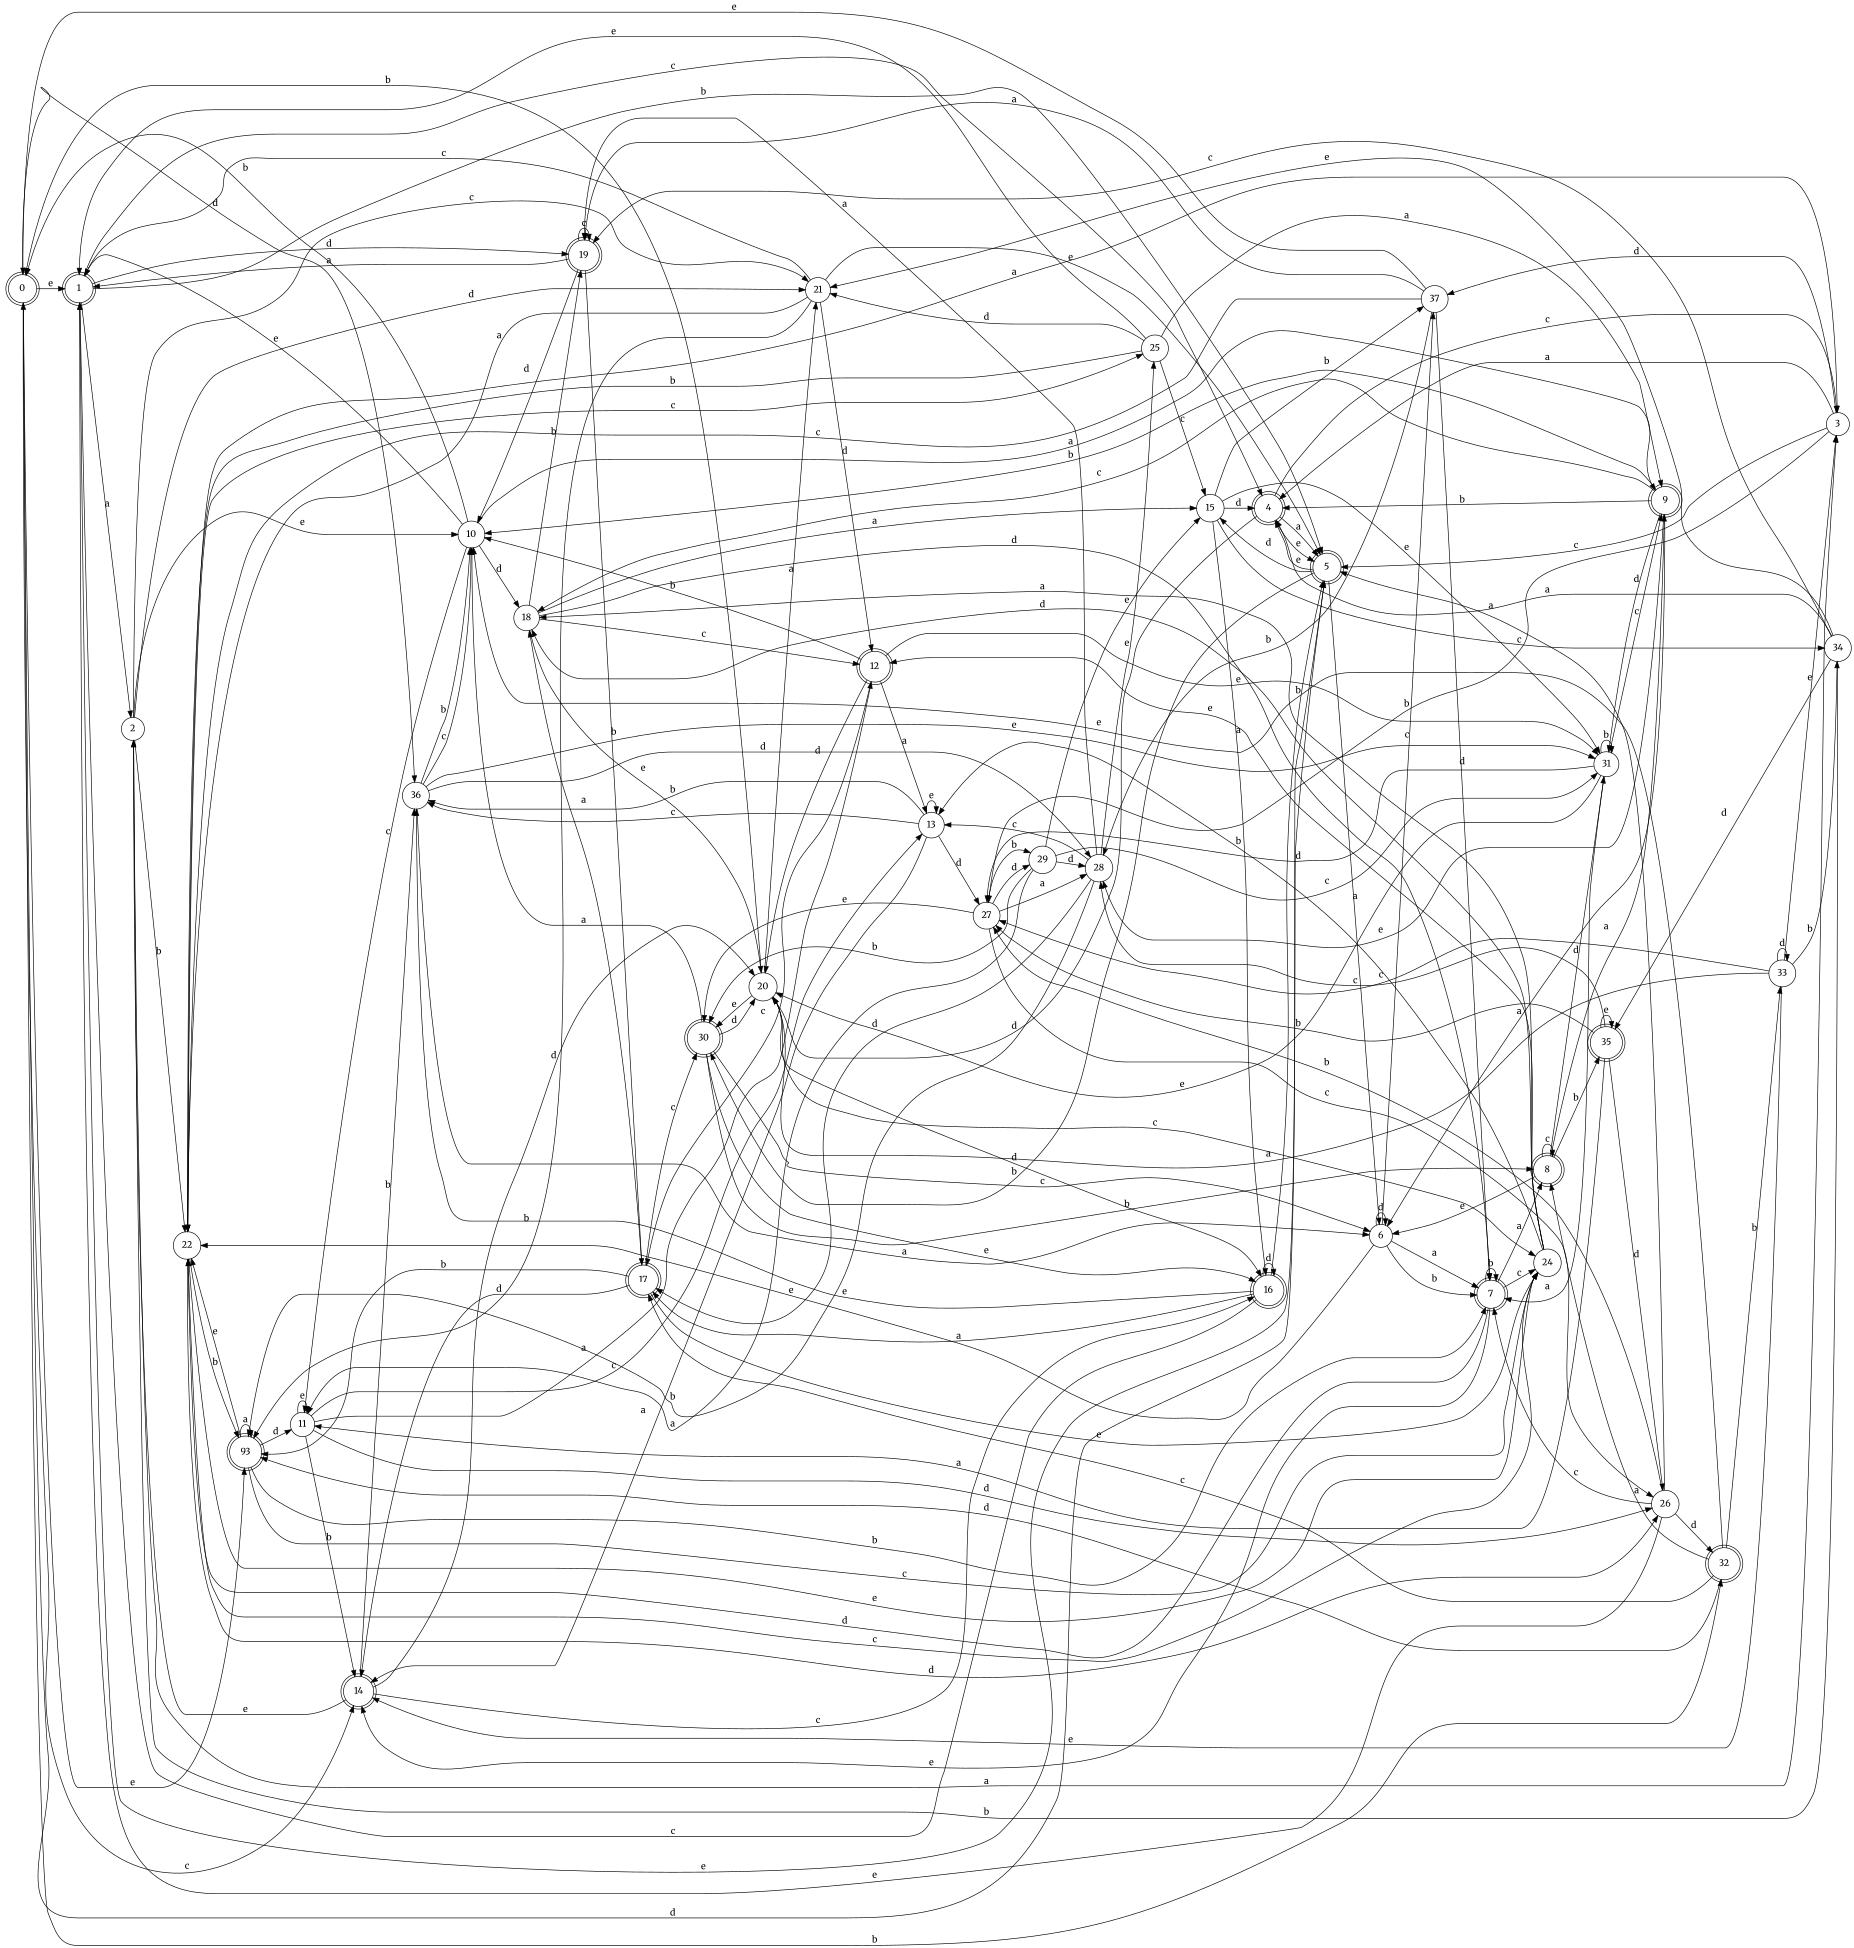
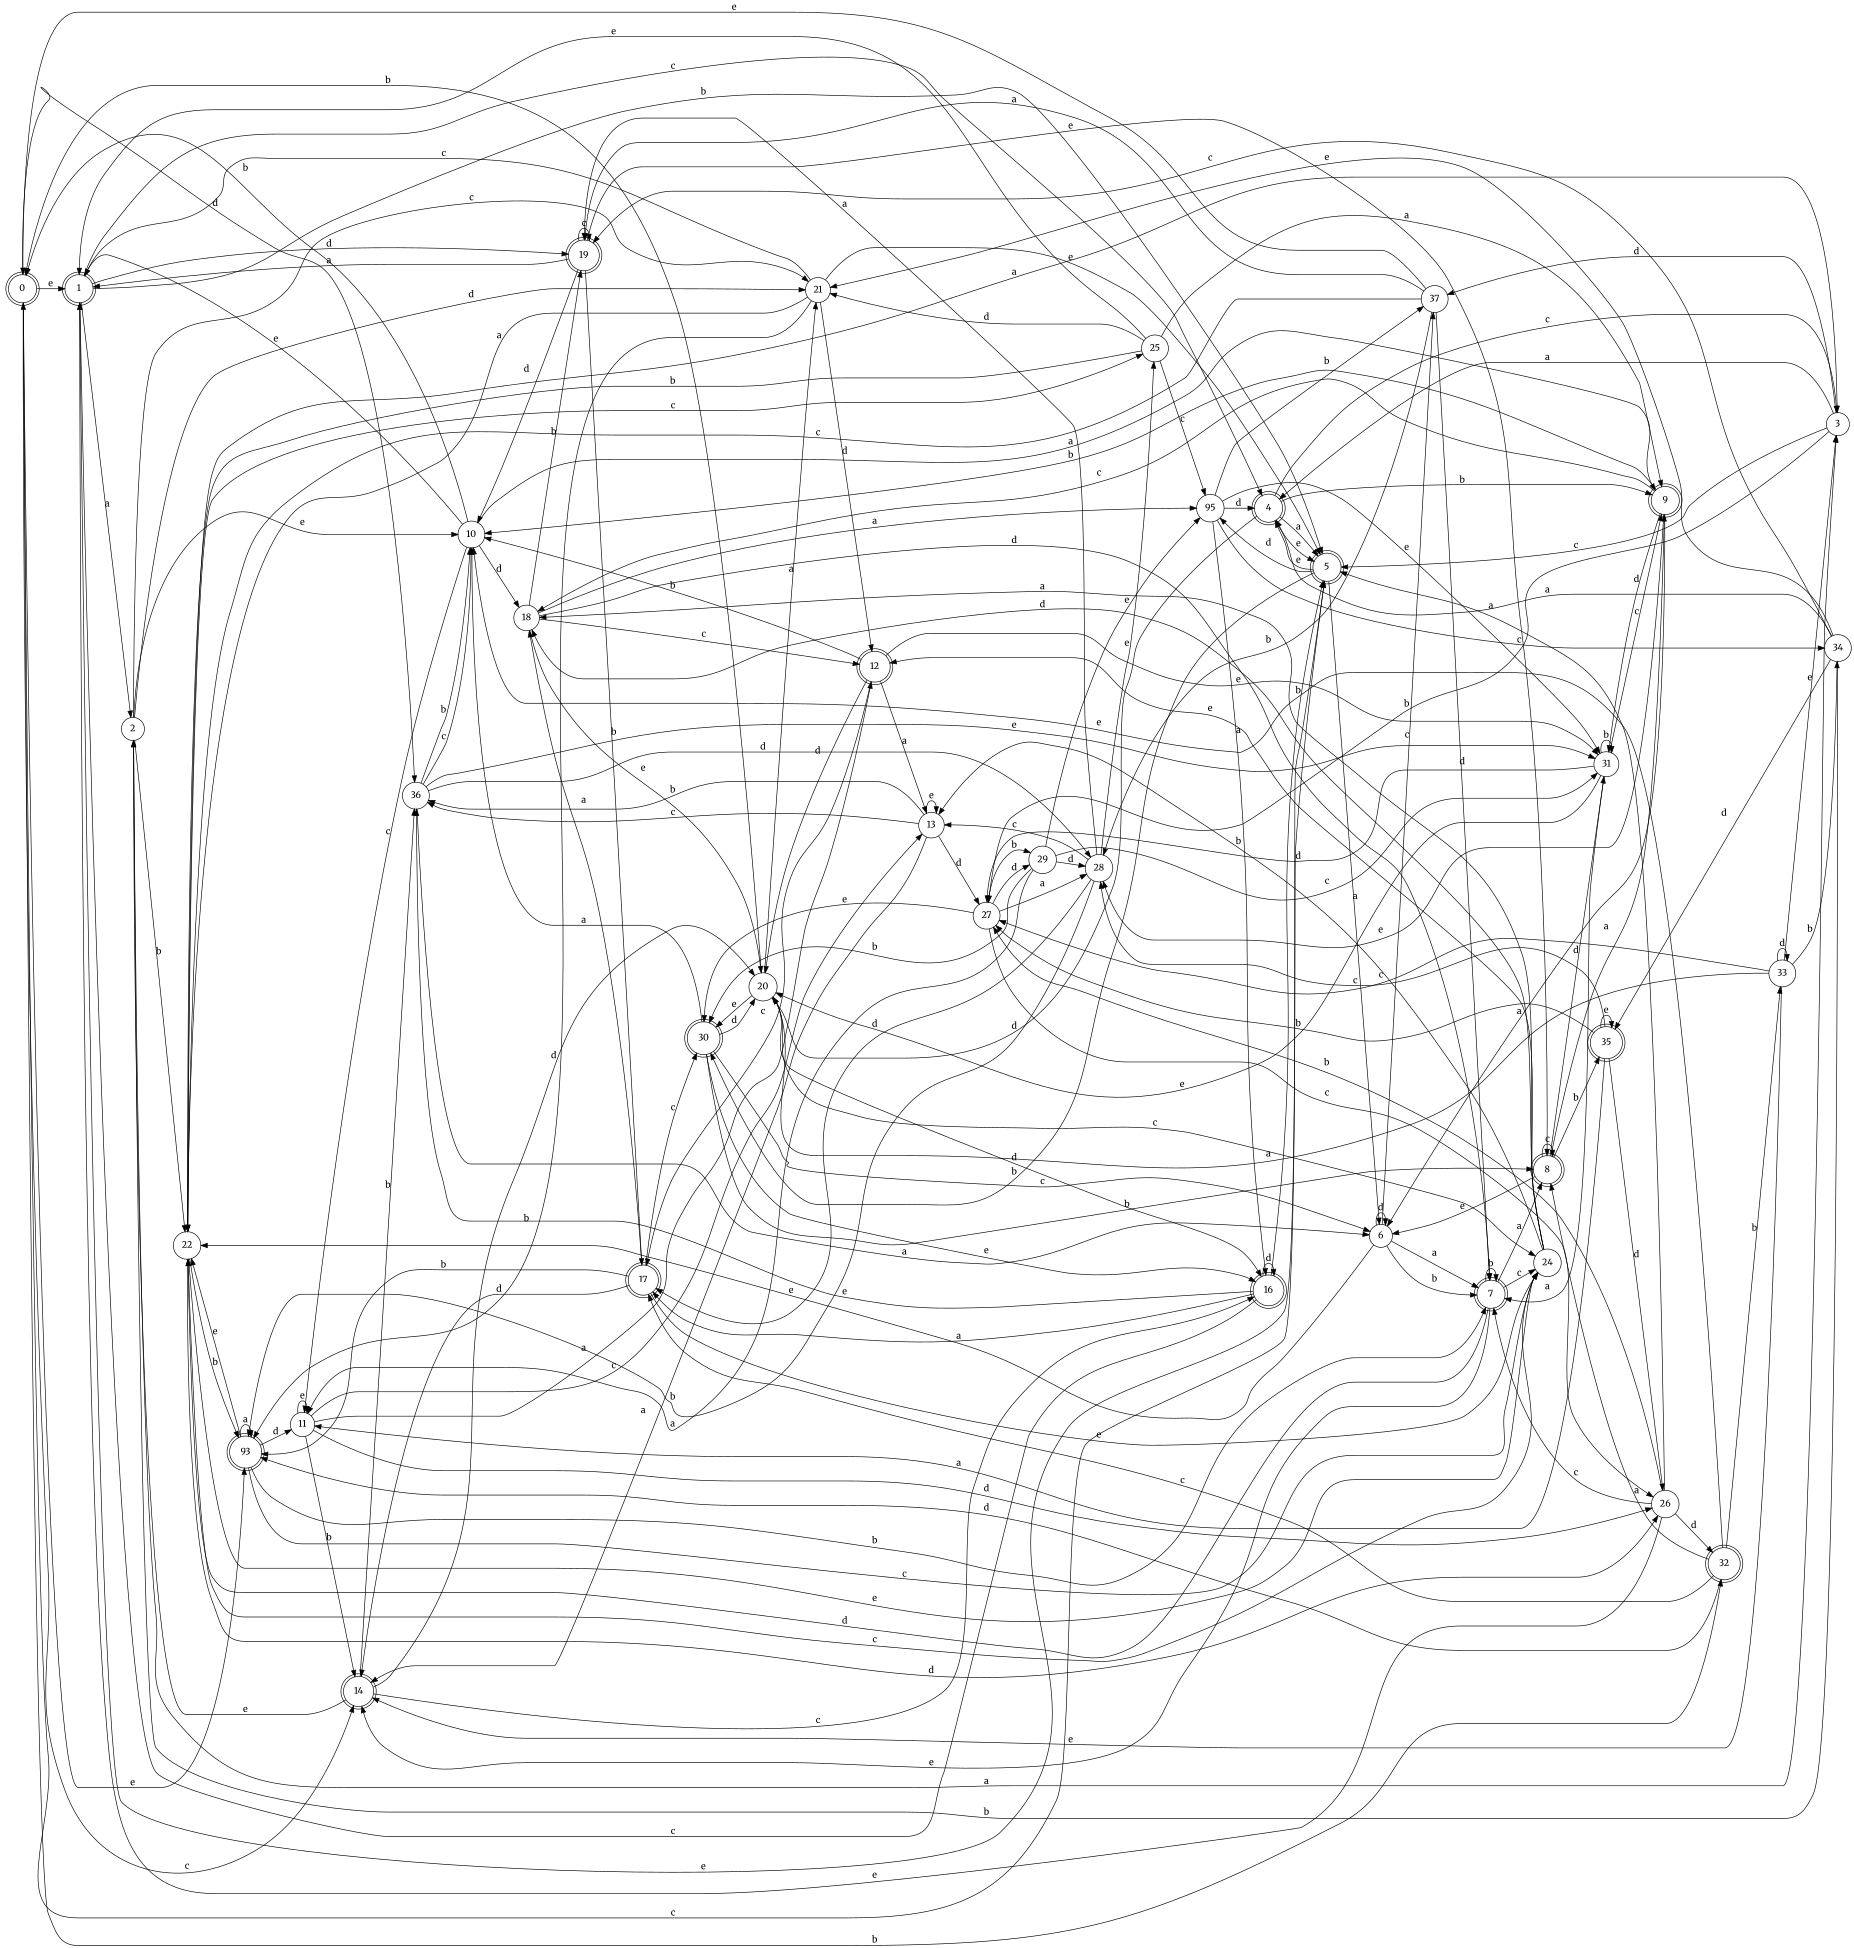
edge "19" -> "8": added, label "e"
edge "9" -> "4": reversed
node "15": label "15" -> "95"
edge "5" -> "0": label "d" -> "c"
